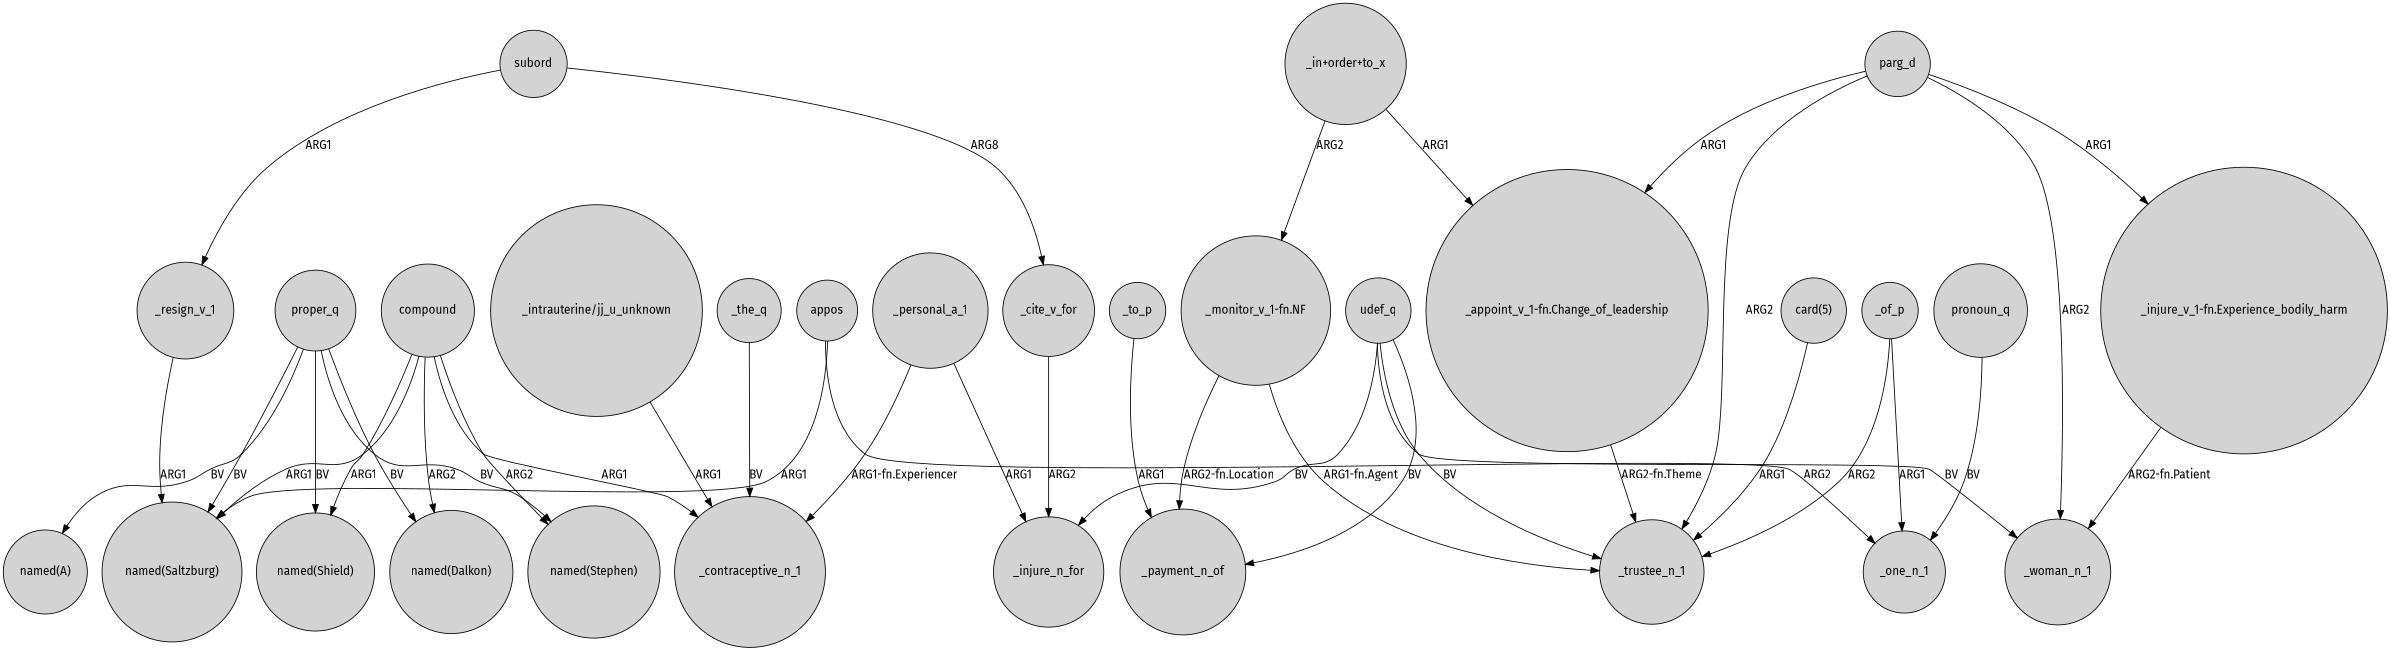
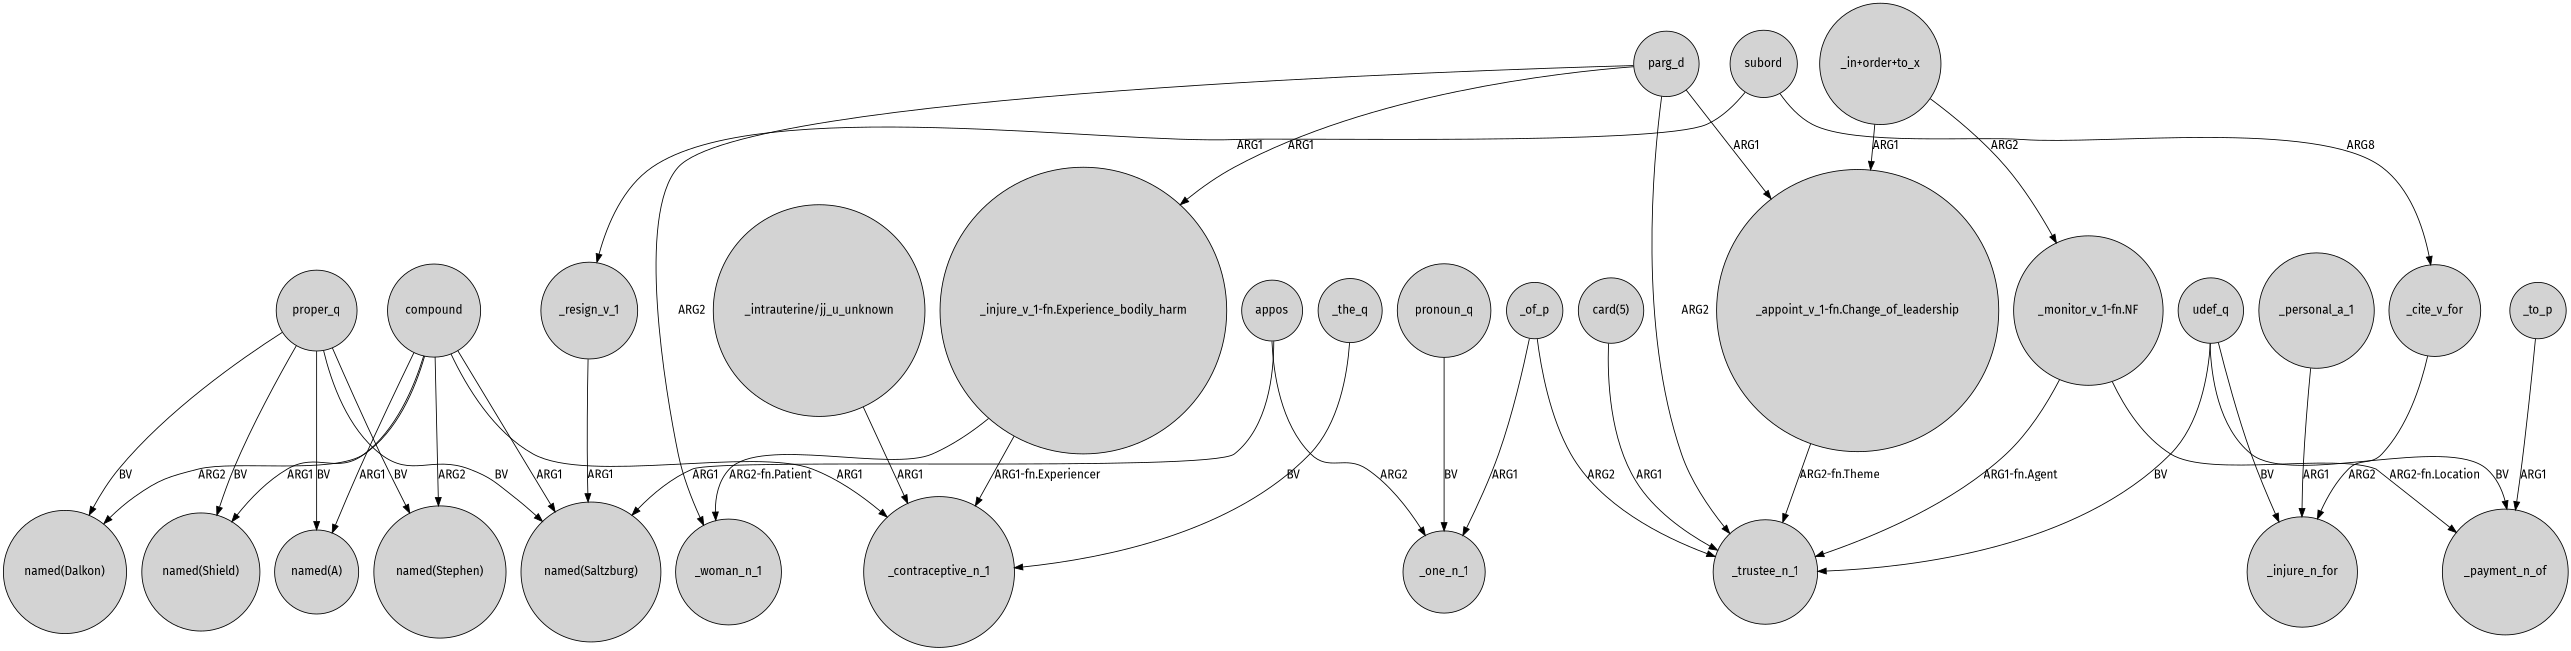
edge "compound" -> "named(A)": added, label "ARG1"
edge "_personal_a_1" -> "_contraceptive_n_1": now "_injure_v_1-fn.Experience_bodily_harm" -> "_contraceptive_n_1"
edge "udef_q" -> "_woman_n_1": removed, label "BV"
